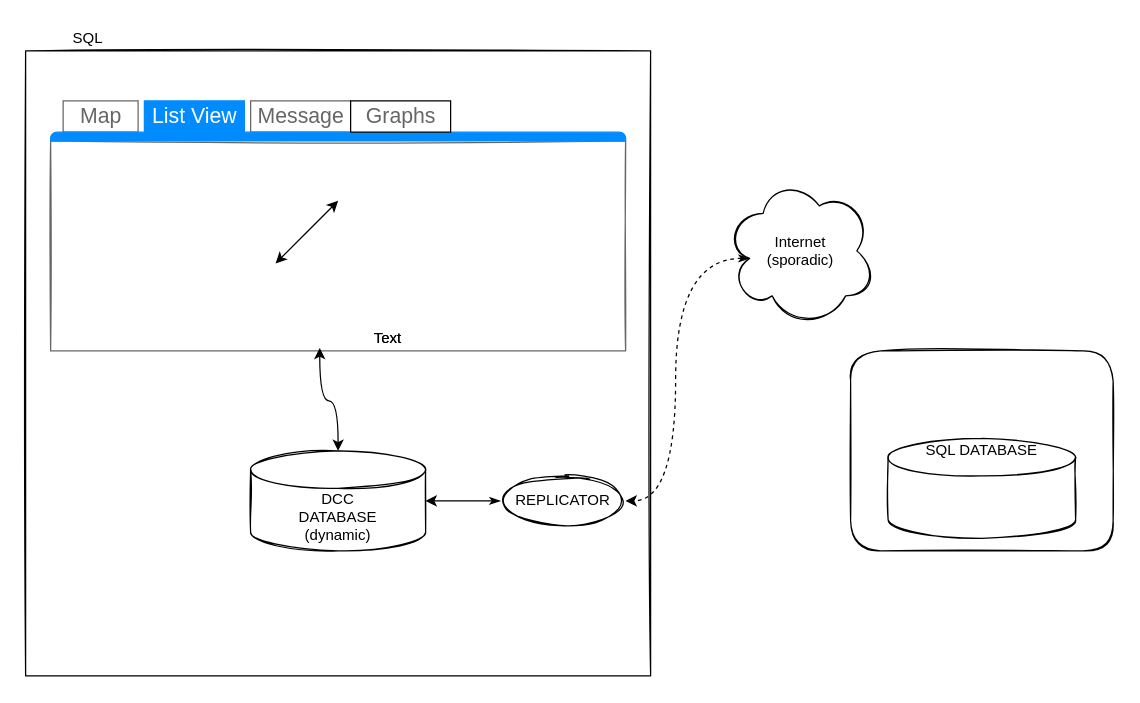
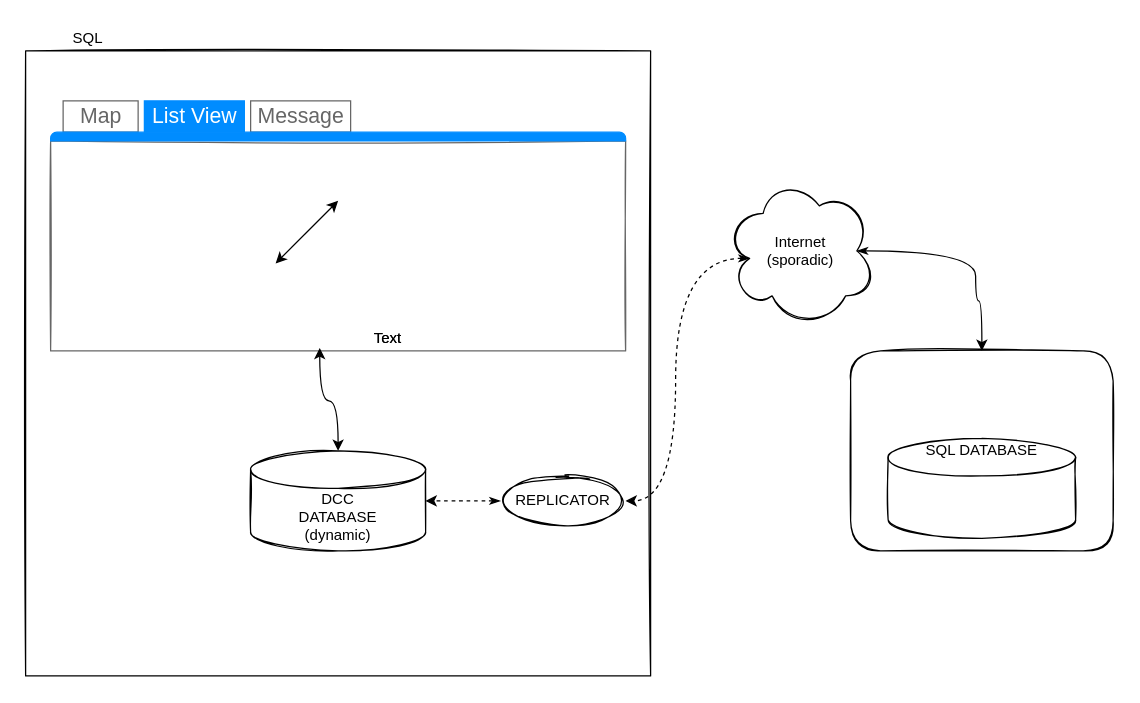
node "Graphs": removed
edge "Internet (sporadic)" -- "SQL DATABASE": added
edge "DCC DATABASE (dynamic)" -- "REPLICATOR": style solid -> dashed
